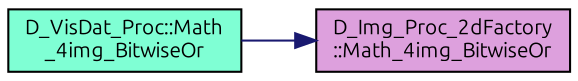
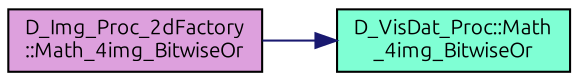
edge "D_VisDat_Proc::Math _4img_BitwiseOr" -> "D_Img_Proc_2dFactory ::Math_4img_BitwiseOr": reversed
